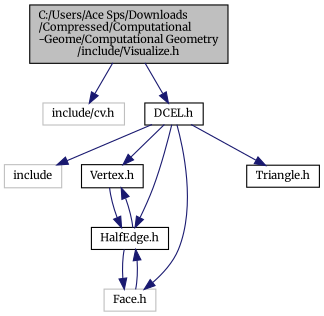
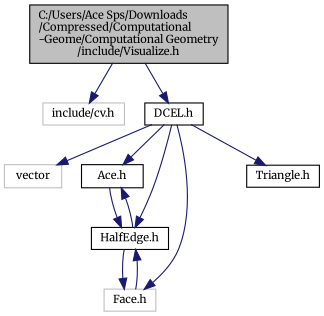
node "include": label "include" -> "vector"
node "Vertex.h": label "Vertex.h" -> "Ace.h"
